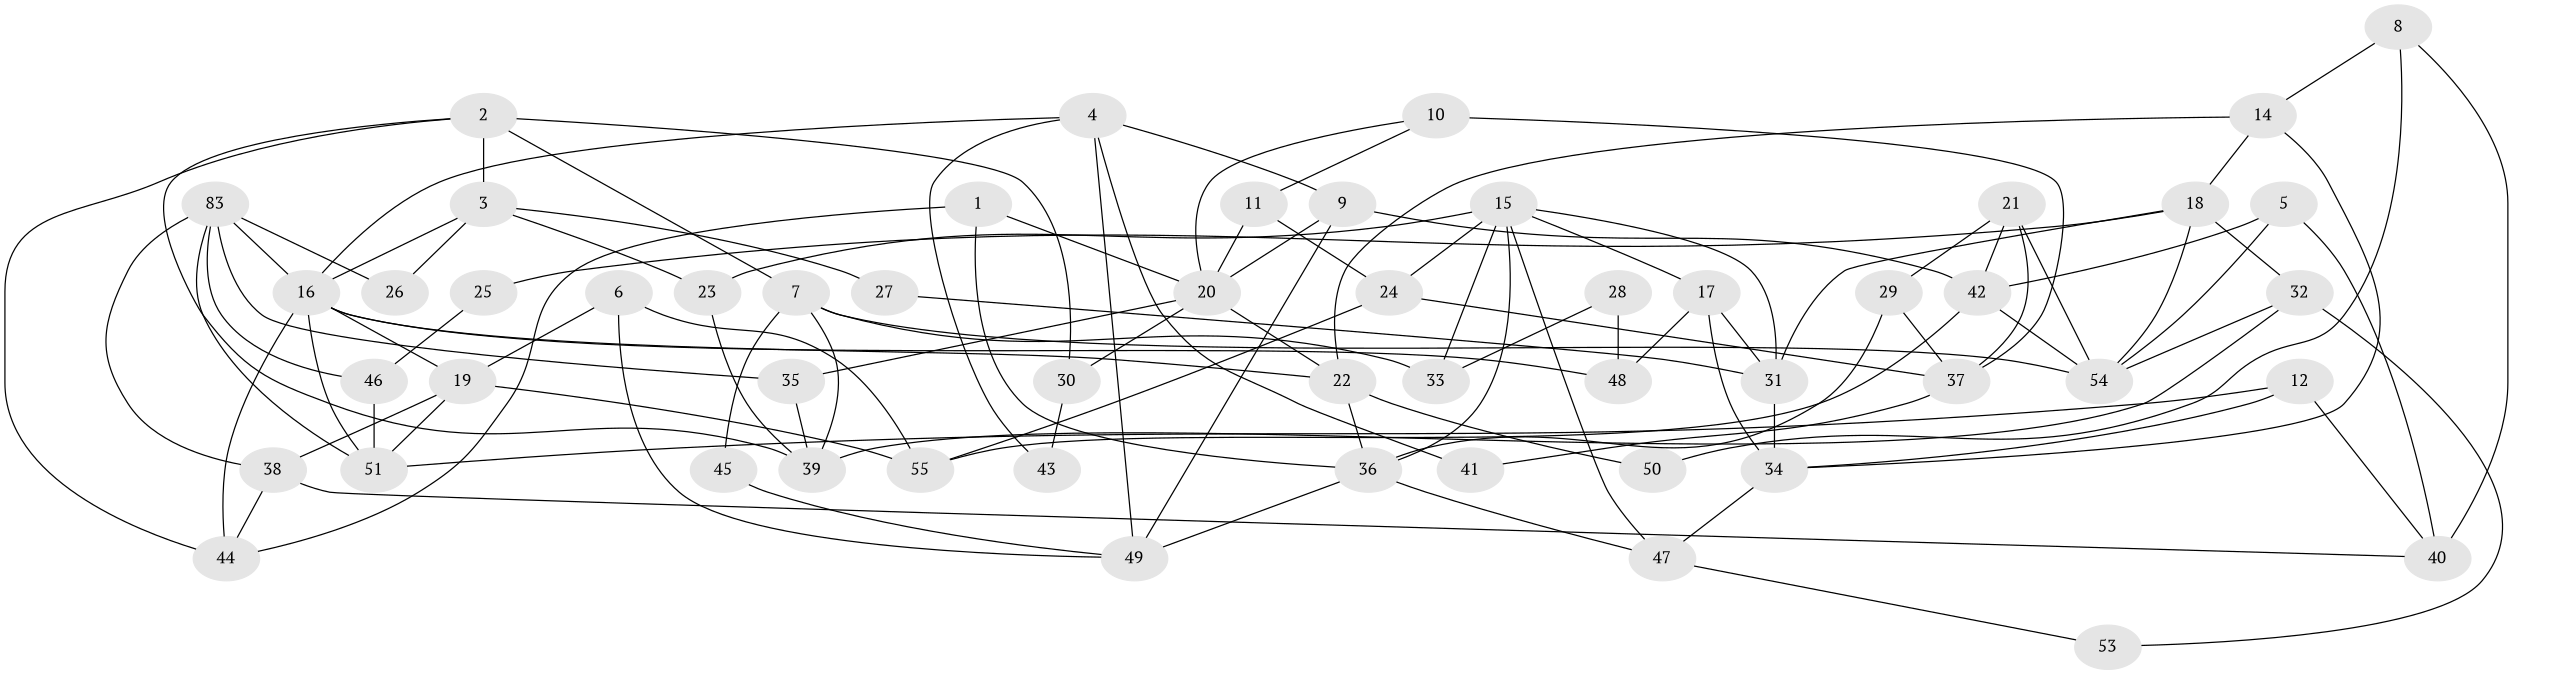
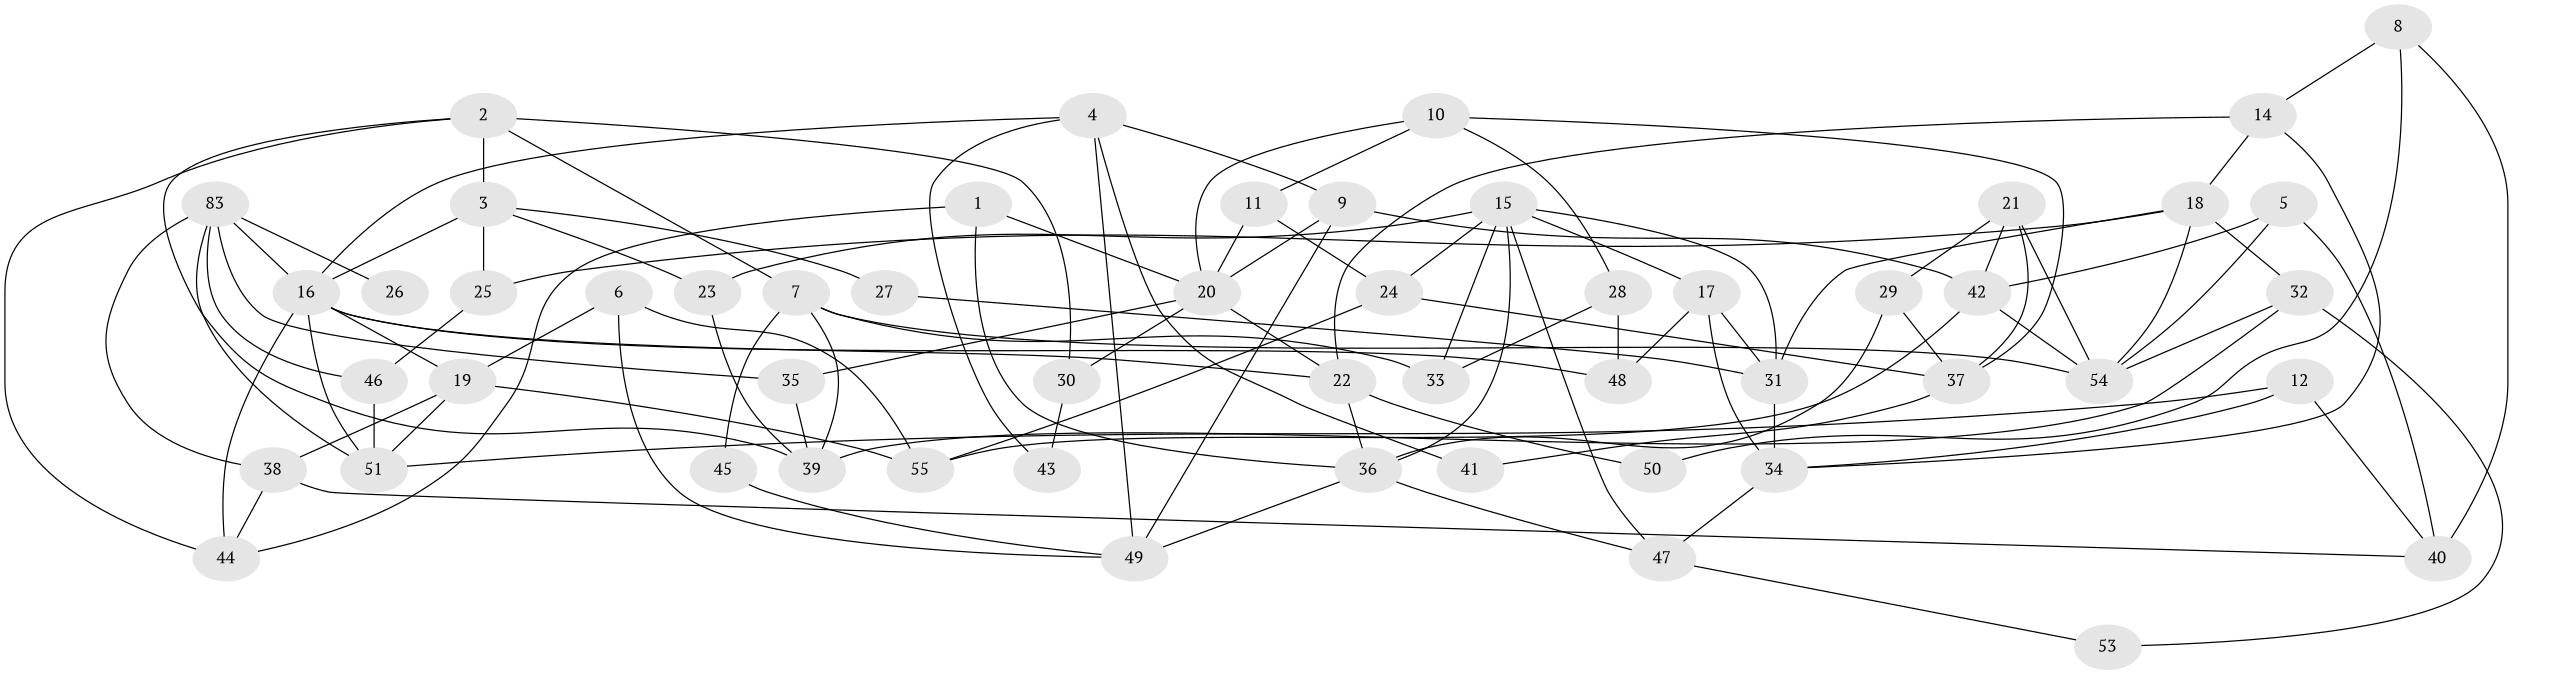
edge "10" -- "28": added
edge "3" -- "26": now "3" -- "25"
